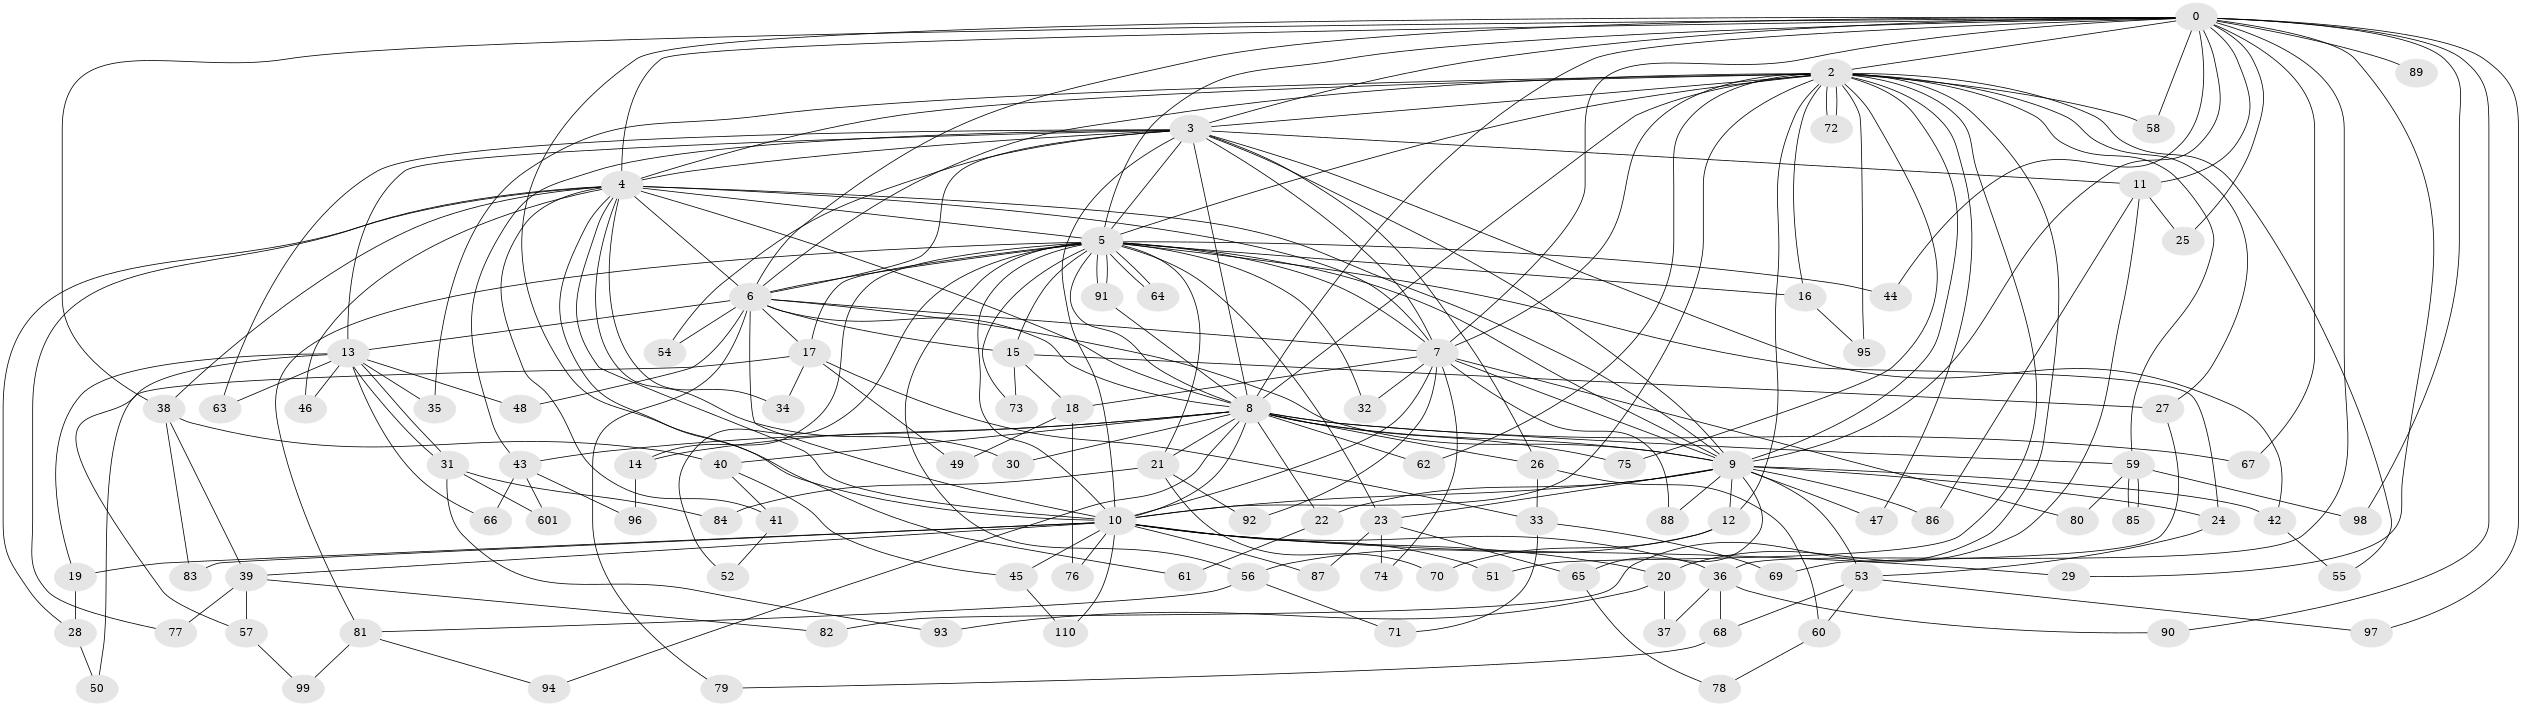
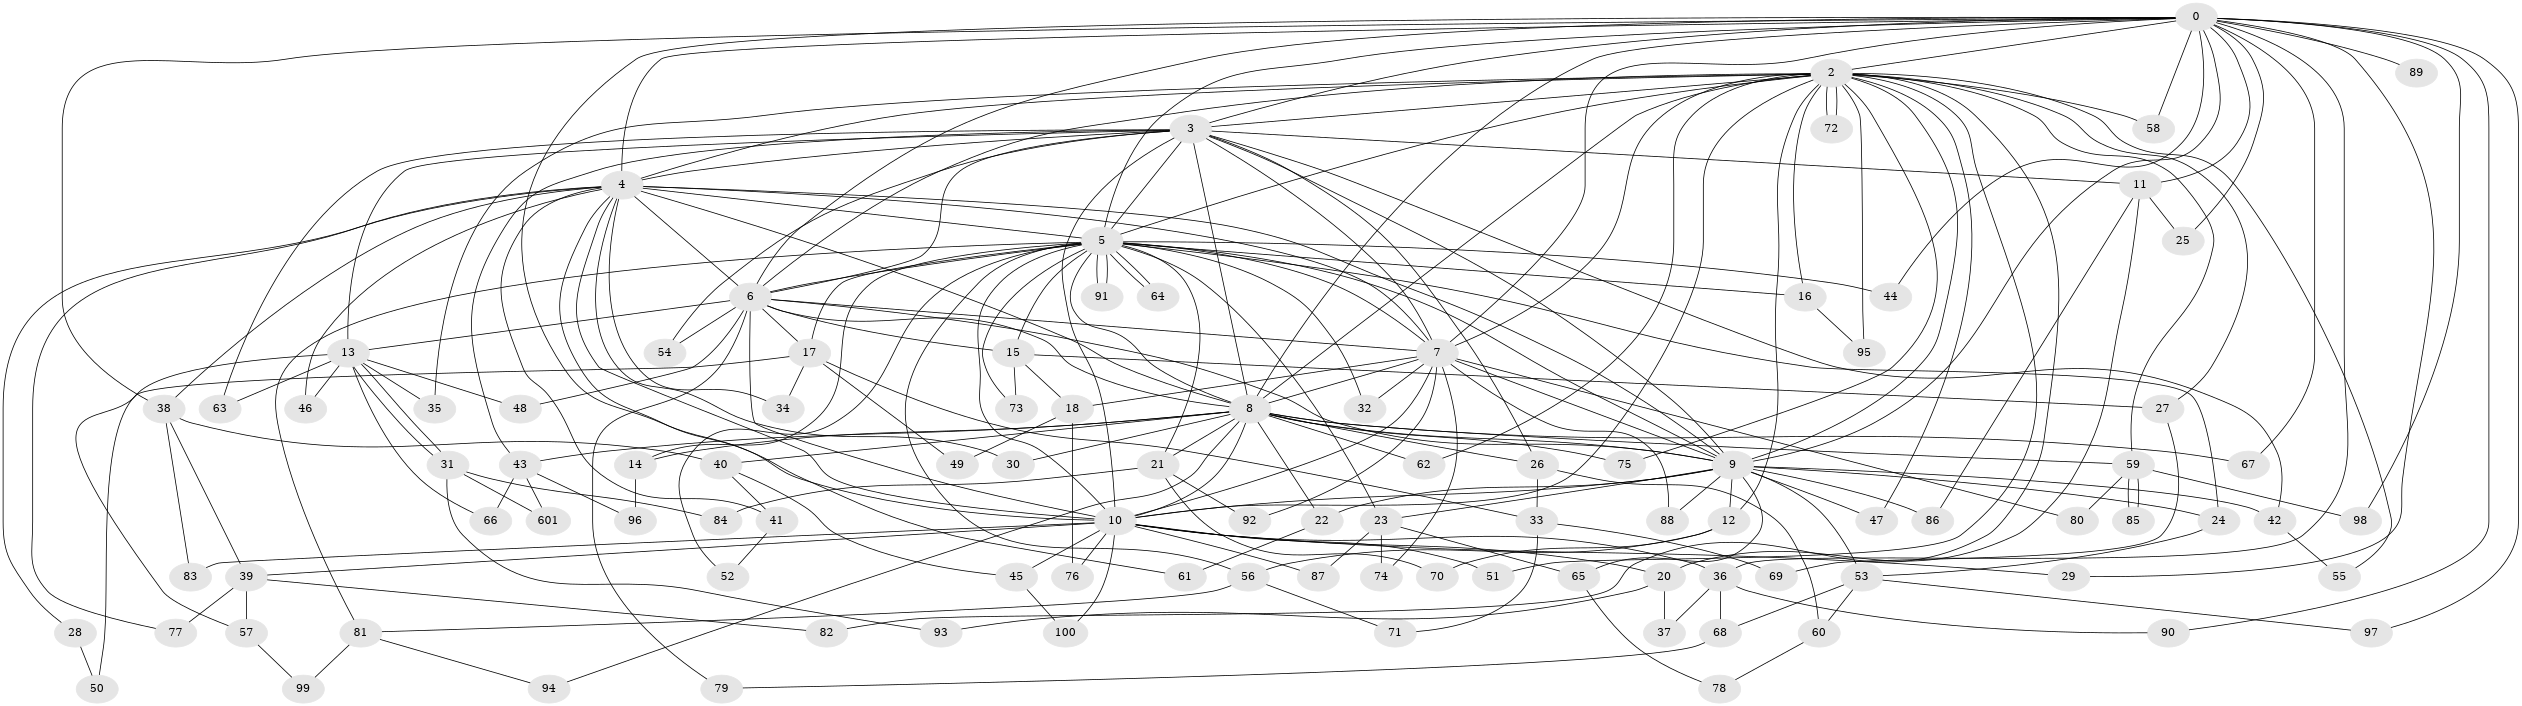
edge "91" -- "8": now "7" -- "8"
node "19": removed
node "110": label "110" -> "100"
